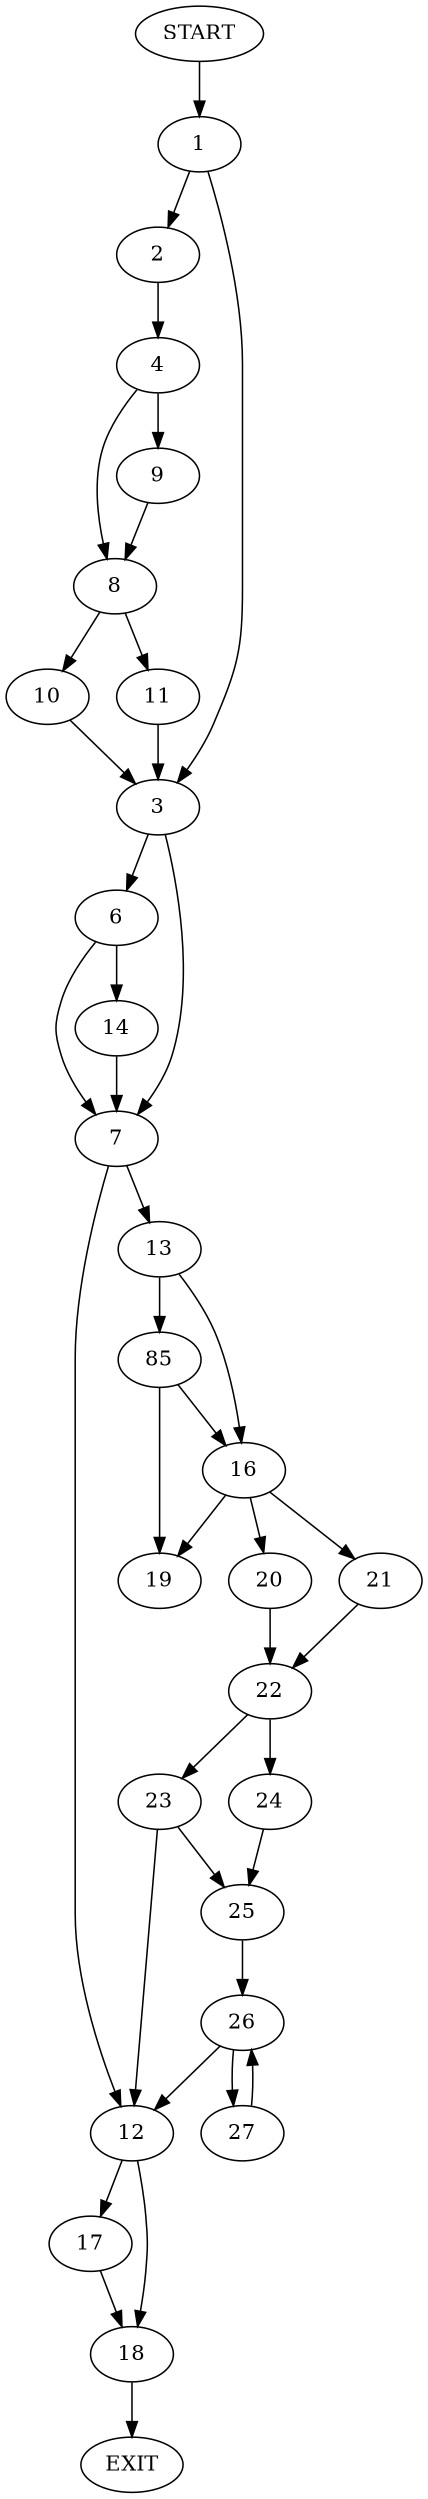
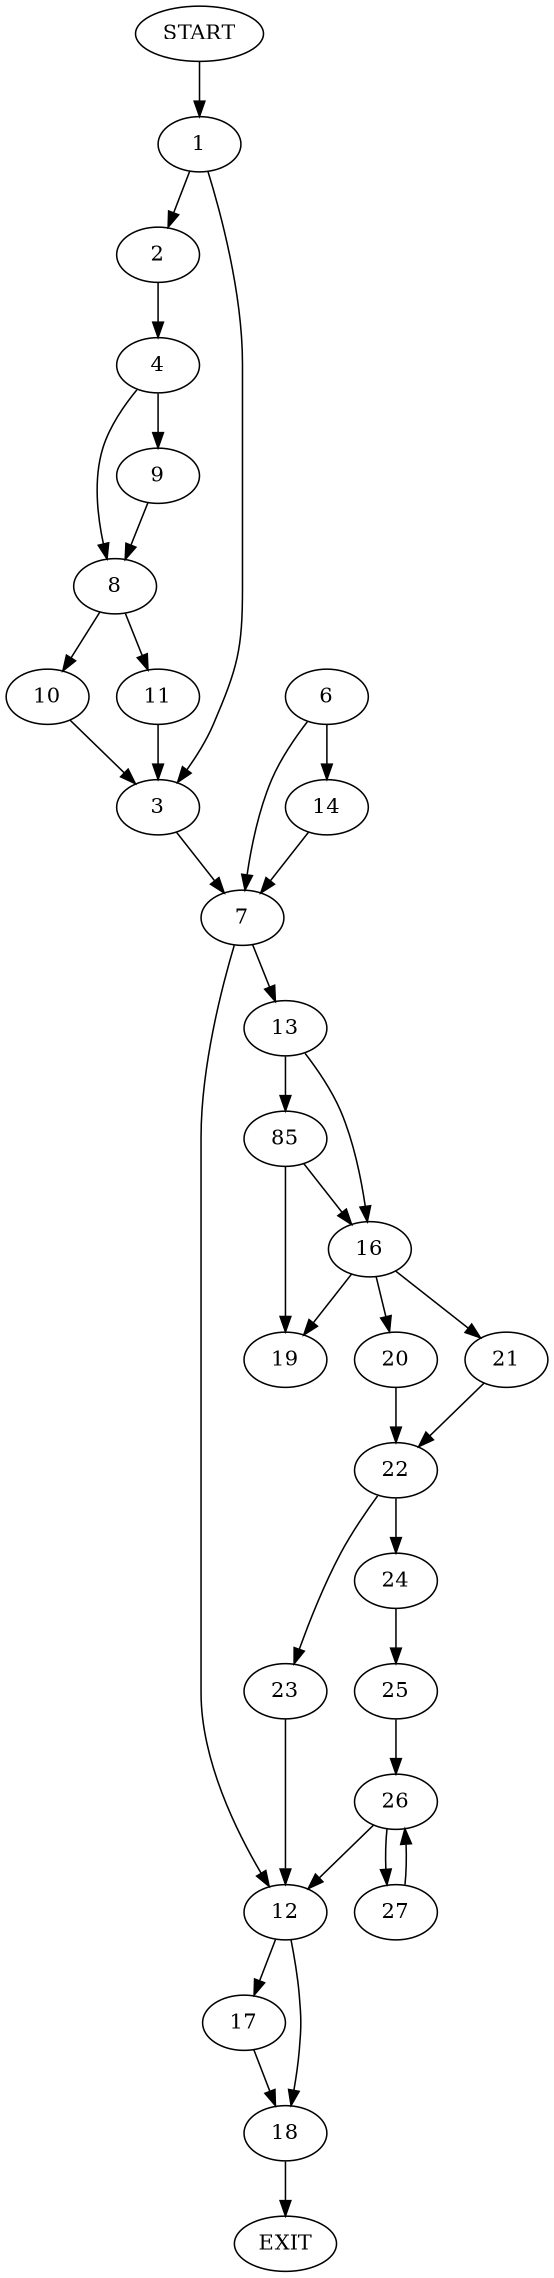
edge "3" -> "6": removed
edge "23" -> "25": removed
